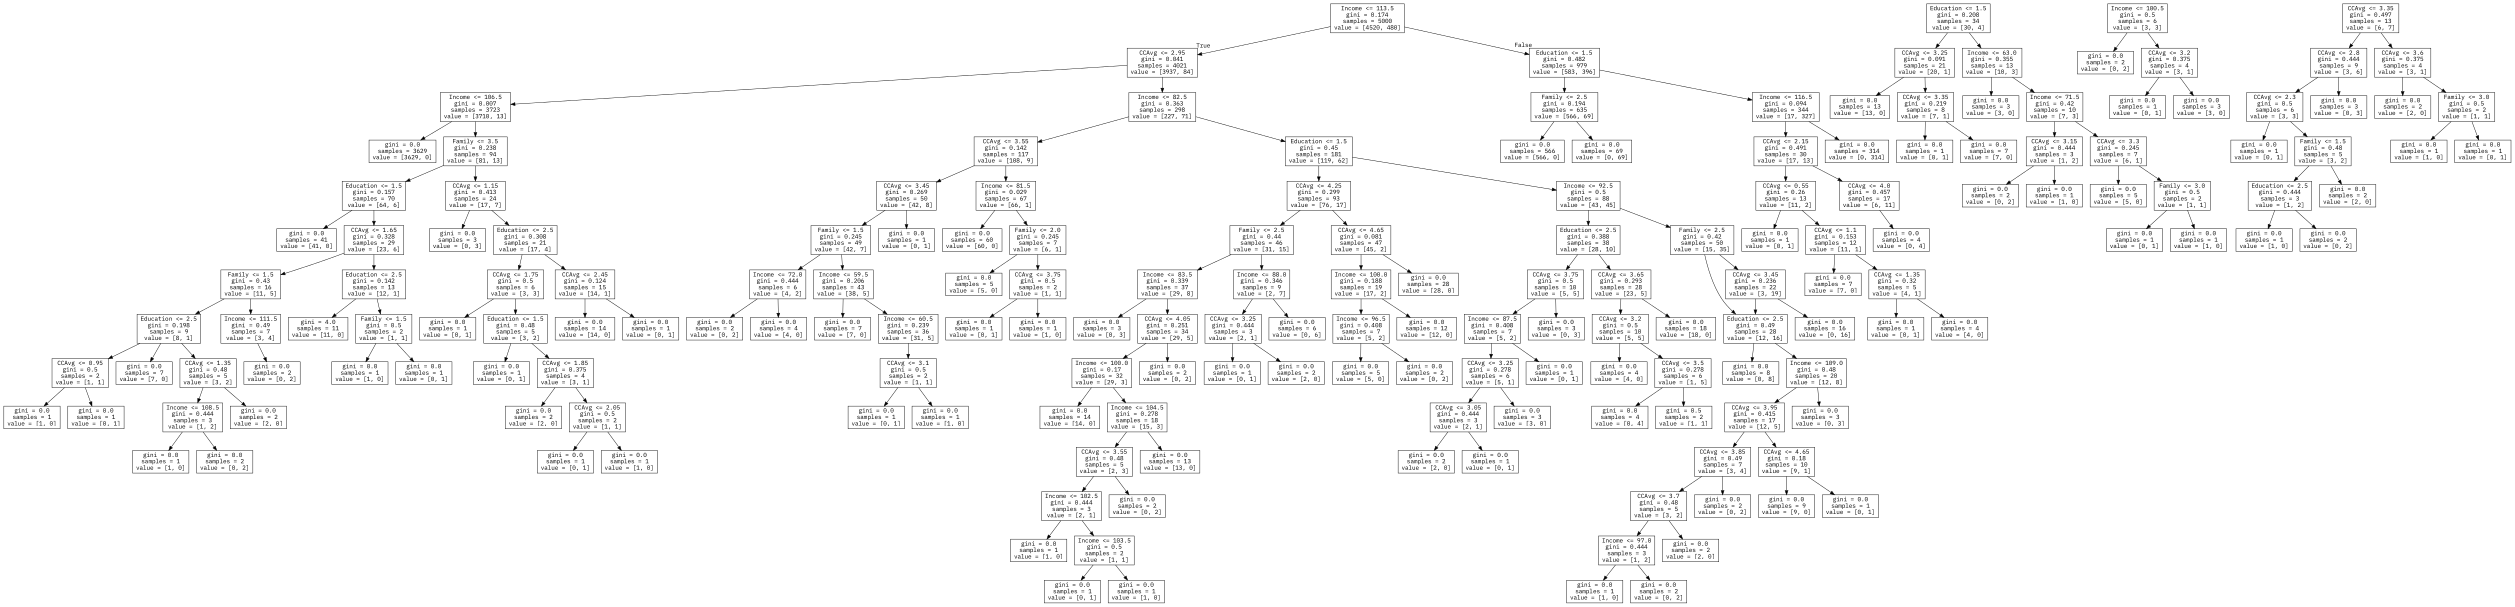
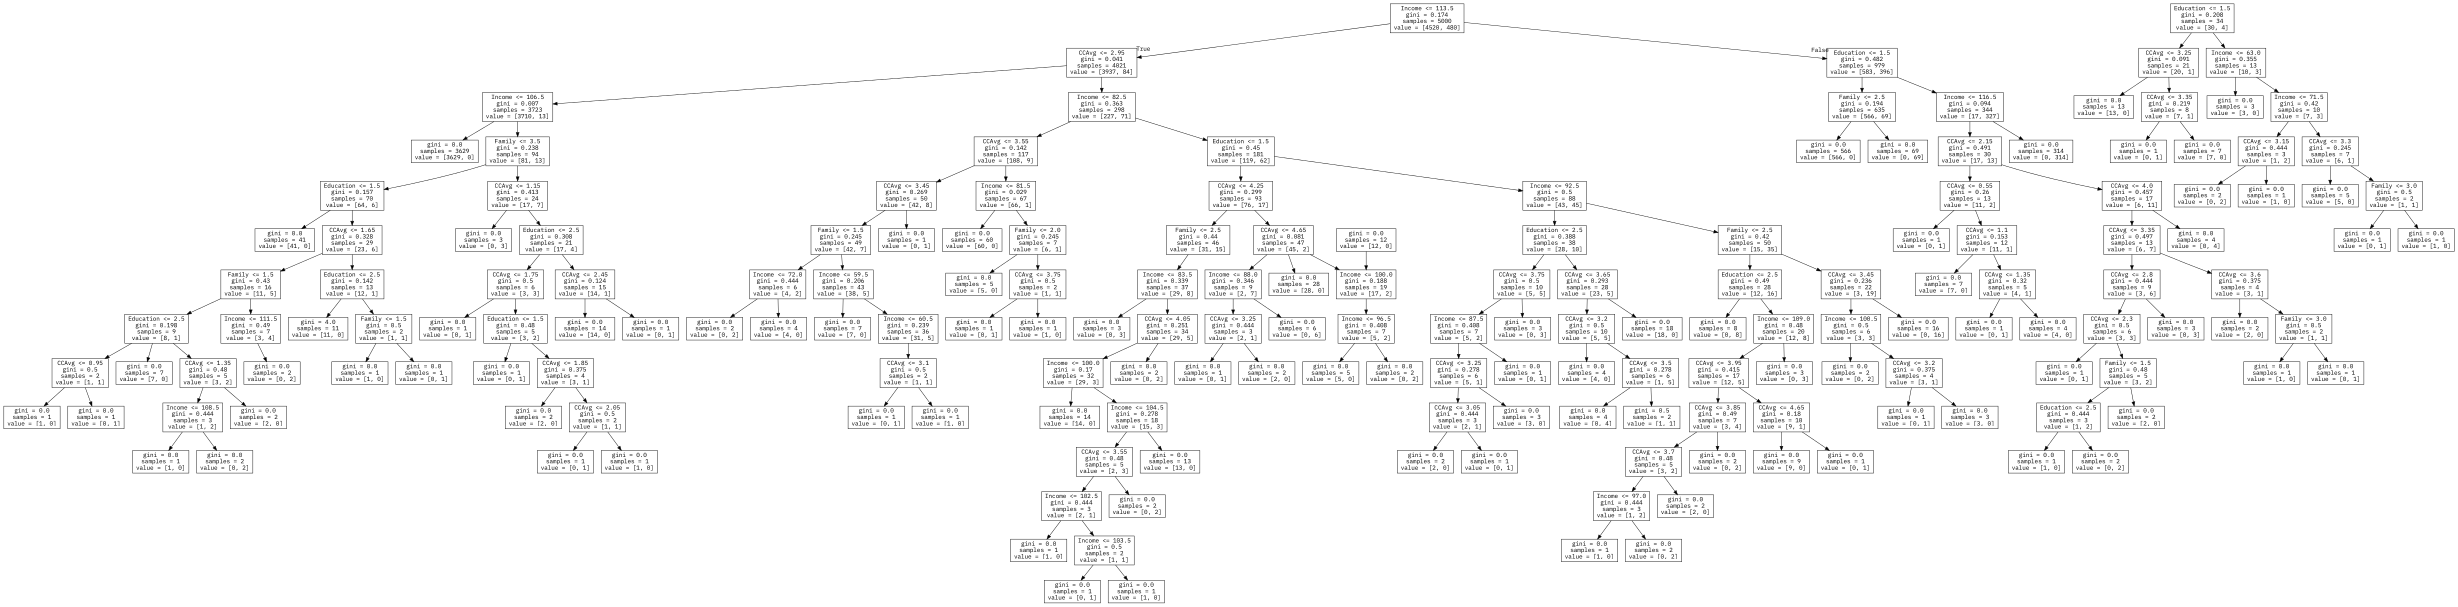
edge "CCAvg <= 4.0 gini = 0.457 samples = 17 value = [6, 11]" -> "CCAvg <= 3.35 gini = 0.497 samples = 13 value = [6, 7]": added
edge "Family <= 2.5 gini = 0.44 samples = 46 value = [31, 15]" -> "Income <= 88.0 gini = 0.346 samples = 9 value = [2, 7]": now "CCAvg <= 4.65 gini = 0.081 samples = 47 value = [45, 2]" -> "Income <= 88.0 gini = 0.346 samples = 9 value = [2, 7]"
edge "CCAvg <= 3.45 gini = 0.236 samples = 22 value = [3, 19]" -> "Education <= 2.5 gini = 0.49 samples = 28 value = [12, 16]": now "CCAvg <= 3.45 gini = 0.236 samples = 22 value = [3, 19]" -> "Income <= 100.5 gini = 0.5 samples = 6 value = [3, 3]"
edge "Income <= 100.0 gini = 0.188 samples = 19 value = [17, 2]" -> "gini = 0.0 samples = 12 value = [12, 0]": reversed
